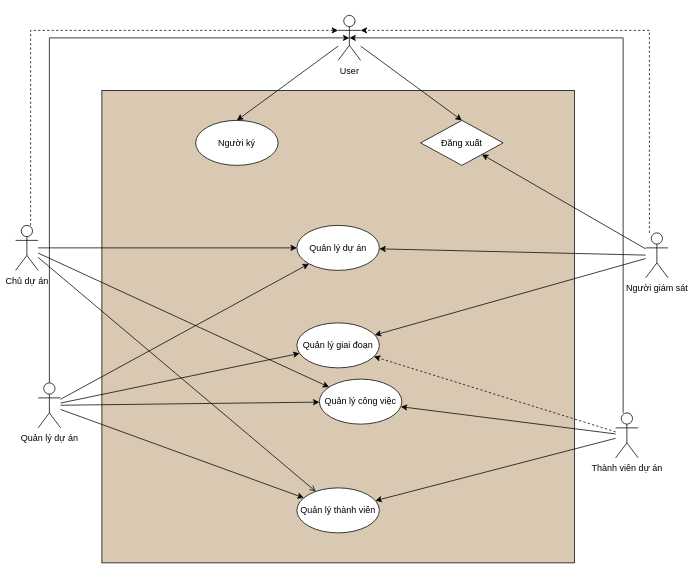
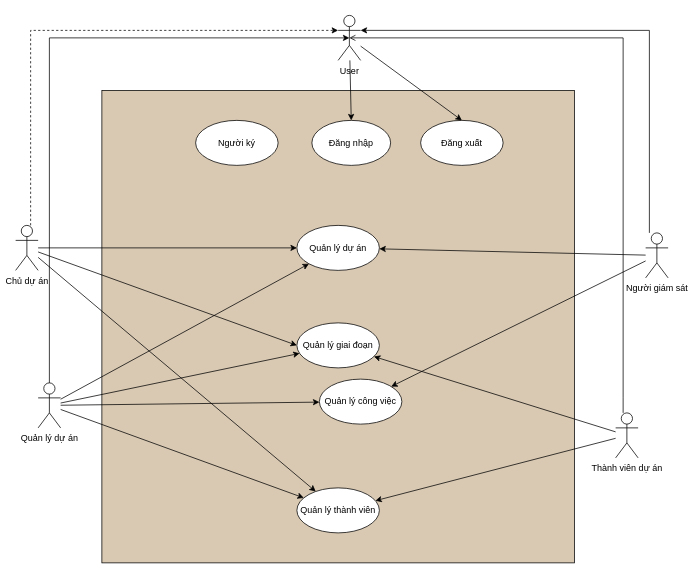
edge "Người giám sát" -> "User": style dashed -> solid
edge "User" -> "Đăng nhập": added
edge "User" -> "Người ký": removed
node "Đăng nhập": added
node "Đăng xuất": shape diamond -> ellipse
edge "Người giám sát" -> "Đăng xuất": now "Người giám sát" -> "Quản lý công việc"
edge "Thành viên dự án" -> "User": arrowhead classic -> open
edge "Người giám sát" -> "Quản lý giai đoạn": removed
edge "Chủ dự án" -> "Quản lý giai đoạn": added
edge "Chủ dự án" -> "Quản lý công việc": removed
edge "Thành viên dự án" -> "Quản lý giai đoạn": style dashed -> solid
edge "Thành viên dự án" -> "Quản lý công việc": removed
edge "Chủ dự án" -> "Quản lý thành viên": arrowhead open -> classic
